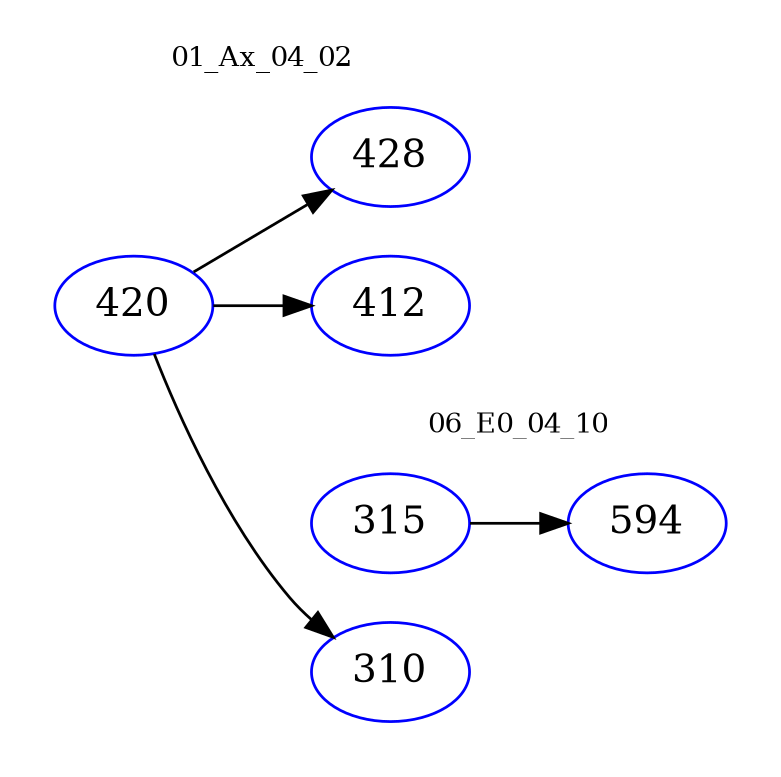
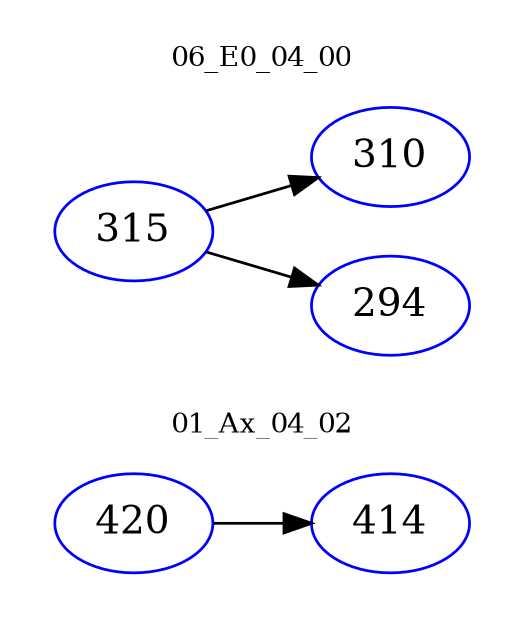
node "428": removed
node "412": label "412" -> "414"
cluster "06_E0_04_10": label "06_E0_04_10" -> "06_E0_04_00"
edge "420" -> "310": now "315" -> "310"
node "594": label "594" -> "294"
